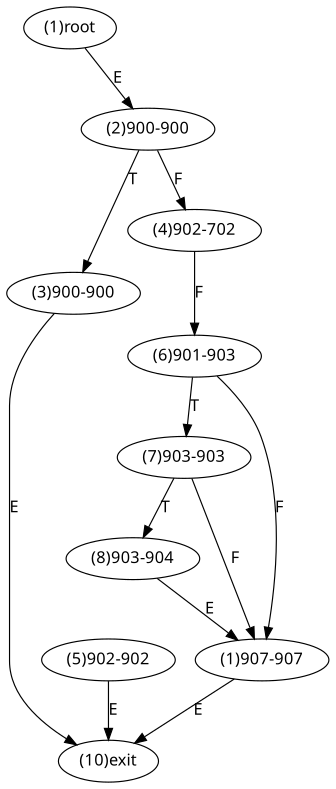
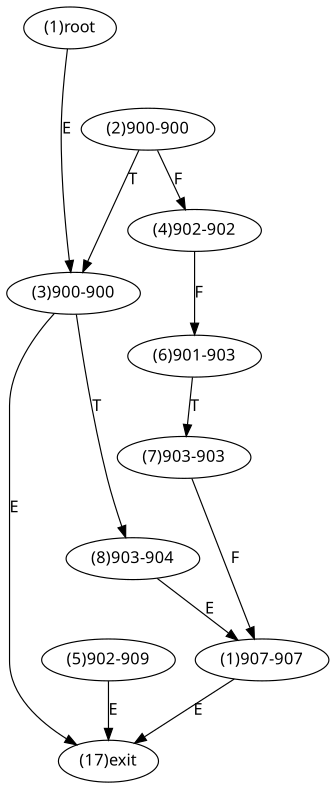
edge "(1)root" -> "(2)900-900": now "(1)root" -> "(3)900-900"
node "(4)902-702": label "(4)902-702" -> "(4)902-902"
edge "(6)901-903" -> "(1)907-907": removed, label "F"
edge "(7)903-903" -> "(8)903-904": now "(3)900-900" -> "(8)903-904"
node "(5)902-902": label "(5)902-902" -> "(5)902-909"
node "(10)exit": label "(10)exit" -> "(17)exit"
